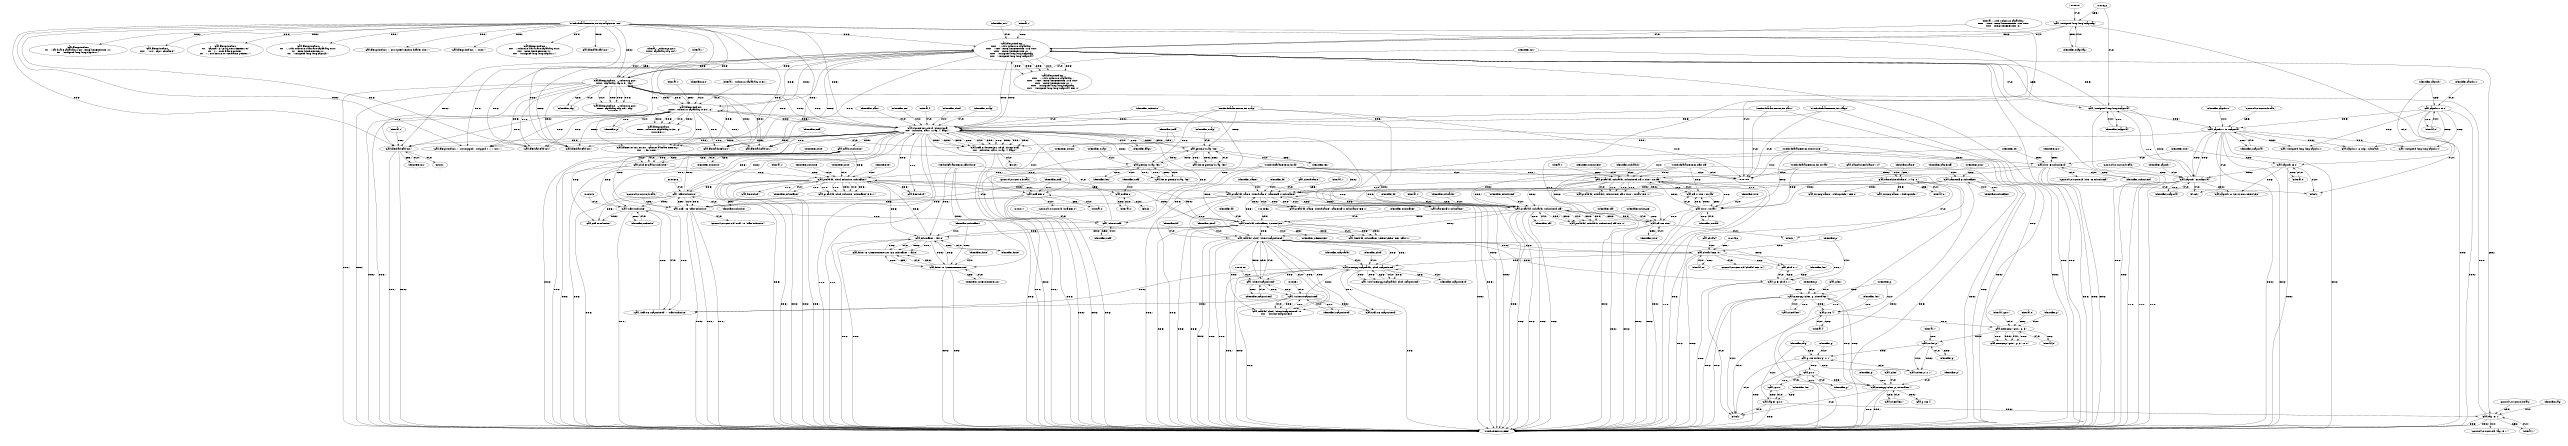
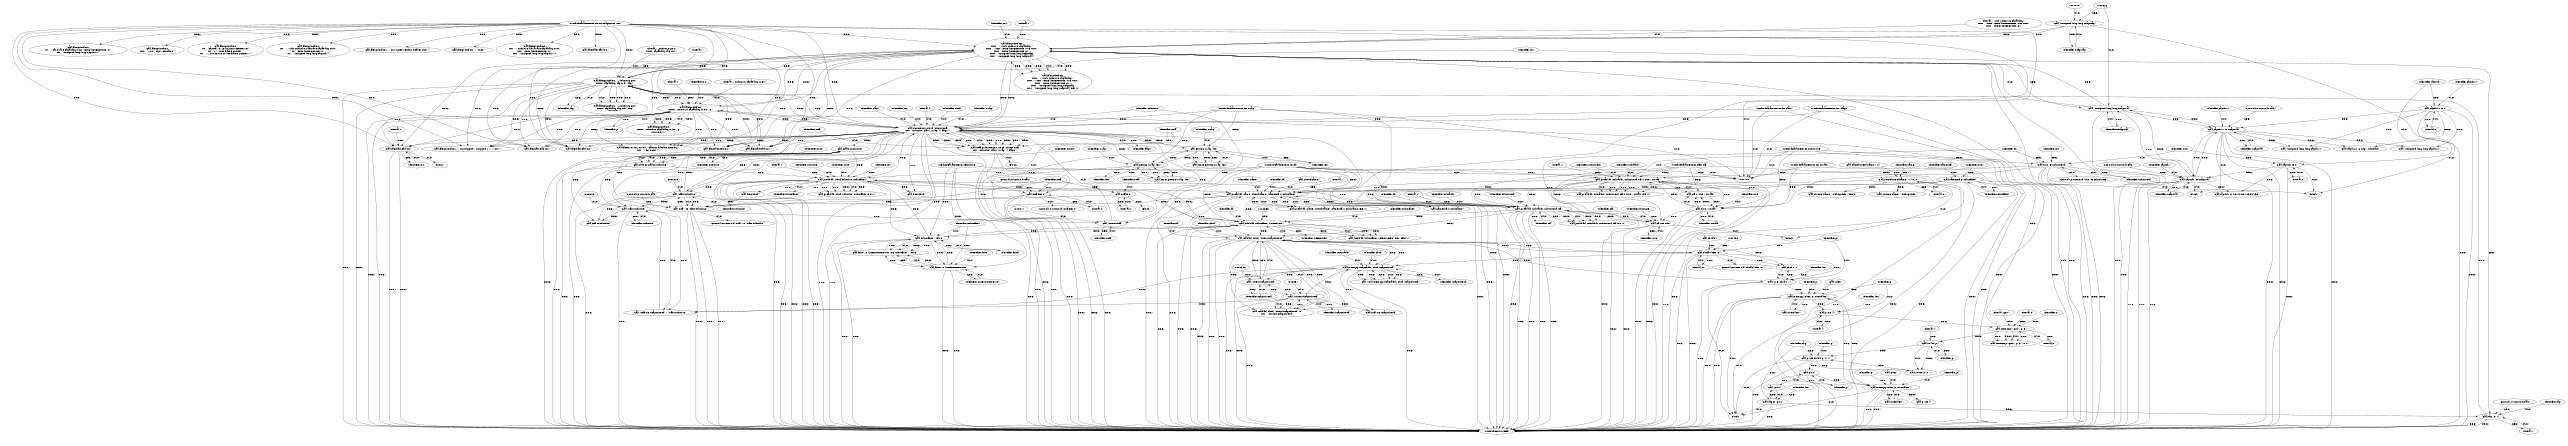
edge "(Call,cap_hw1 |= xcap_val)" -> "(Identifier,NULL)": now "(Call,cap_hw1 |= xcap_val)" -> "(Call,(unsigned long long)xcap_val)"
node "(ControlStructure,if (tag != 1))": removed
